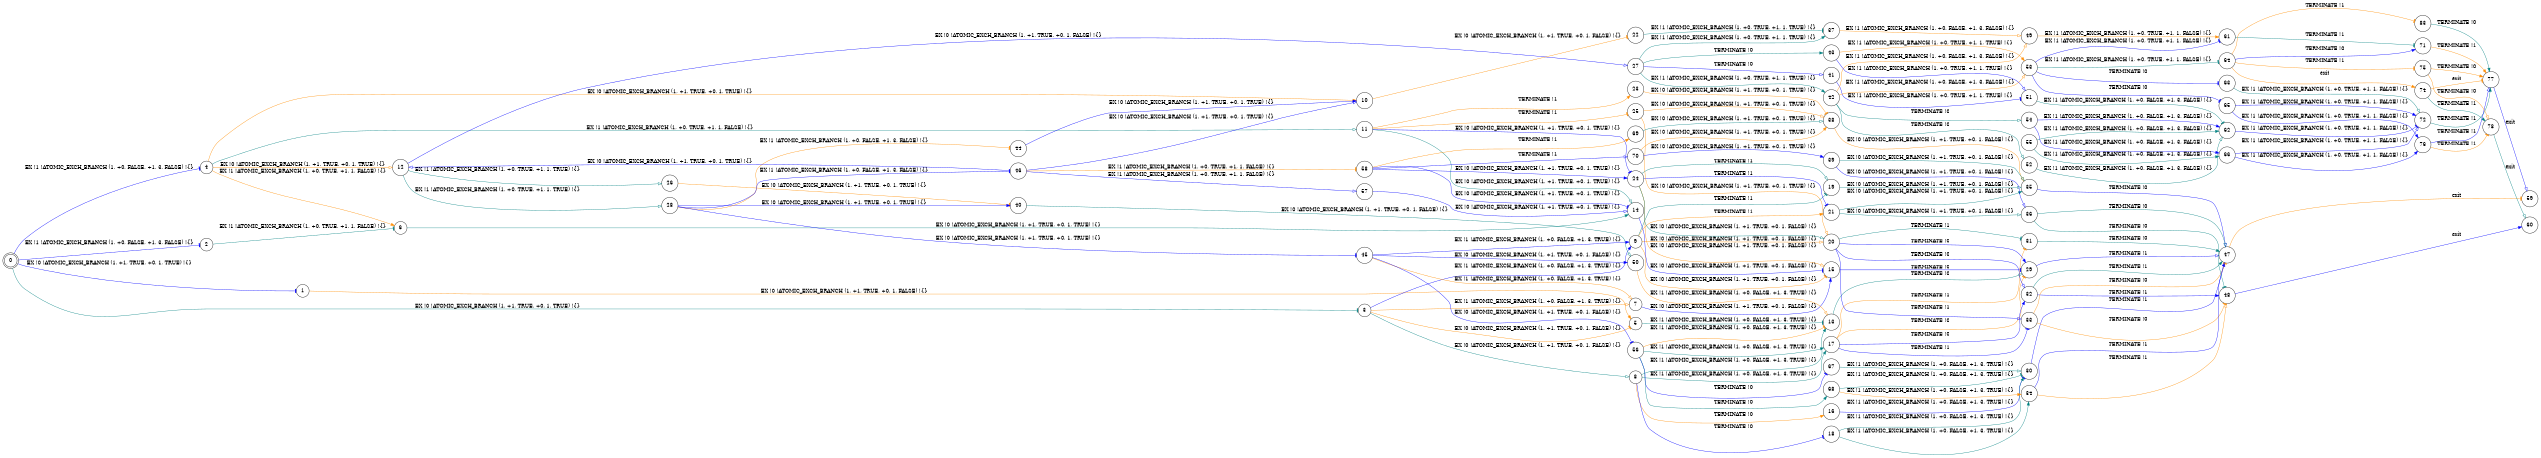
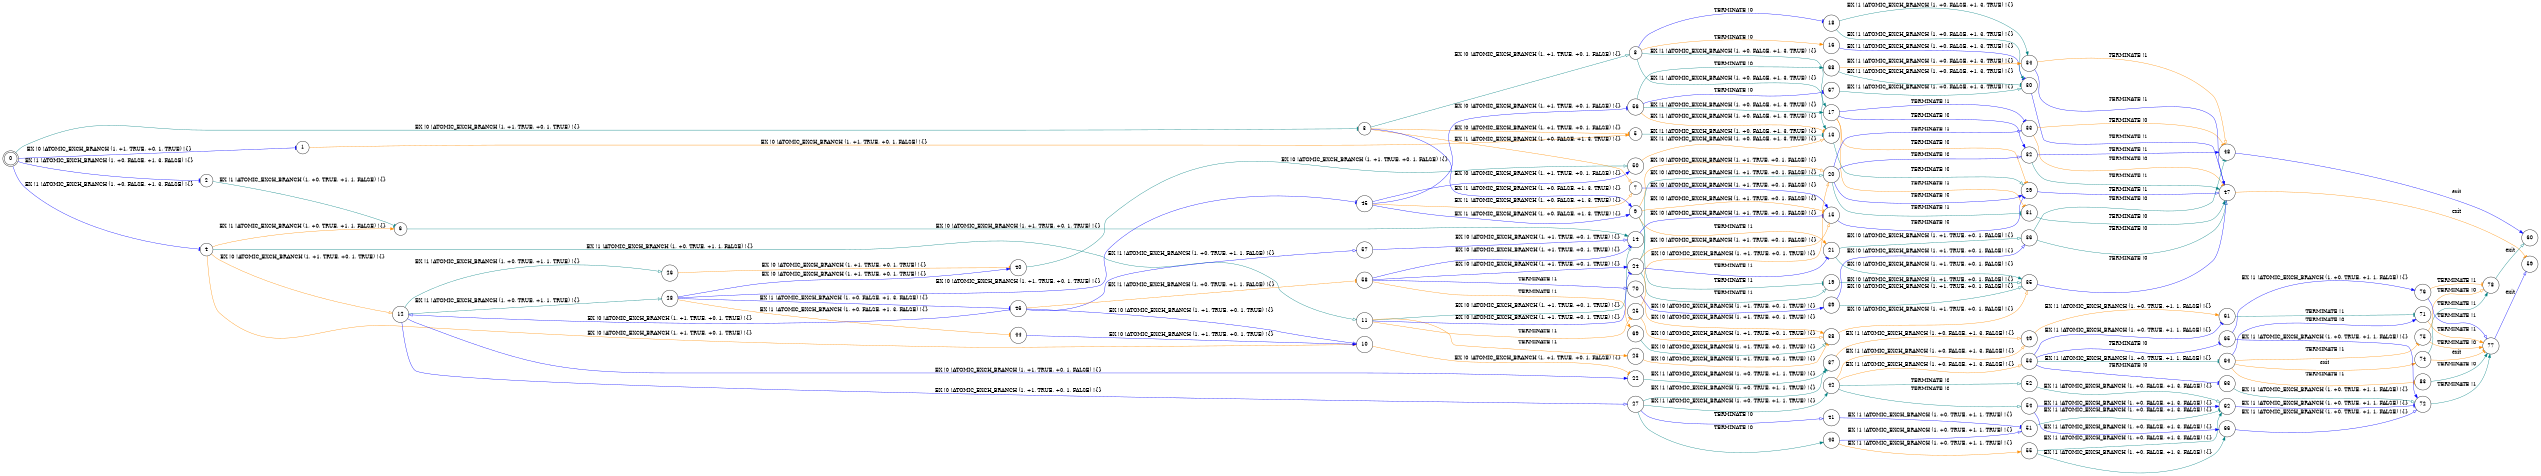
edge "43" -> "53": now "43" -> "55"
edge "66" -> "76": removed, label "EX !1 !ATOMIC_EXCH_BRANCH (1, +0, TRUE, +1, 1, FALSE) !{}"
edge "12" -> "22": added, label "EX !0 !ATOMIC_EXCH_BRANCH (1, +1, TRUE, +0, 1, FALSE) !{}"
